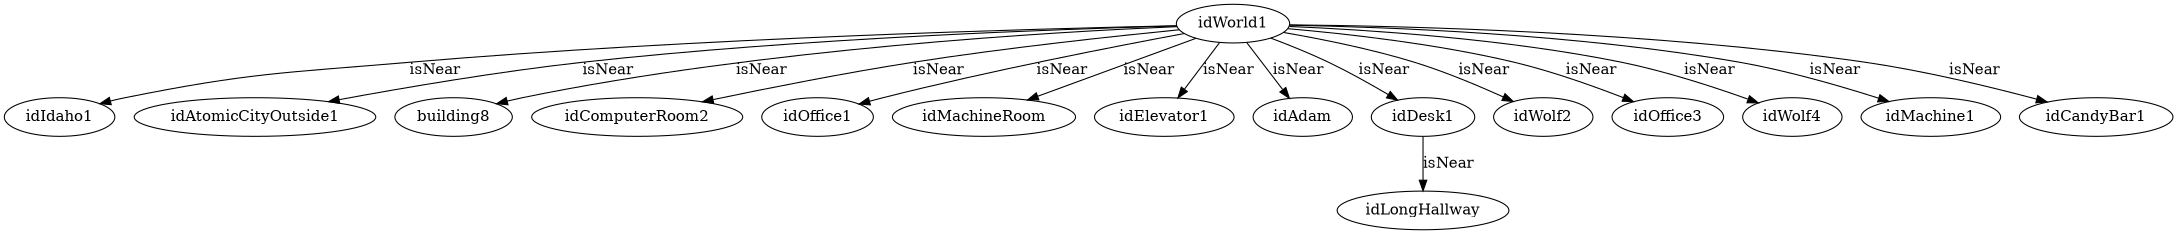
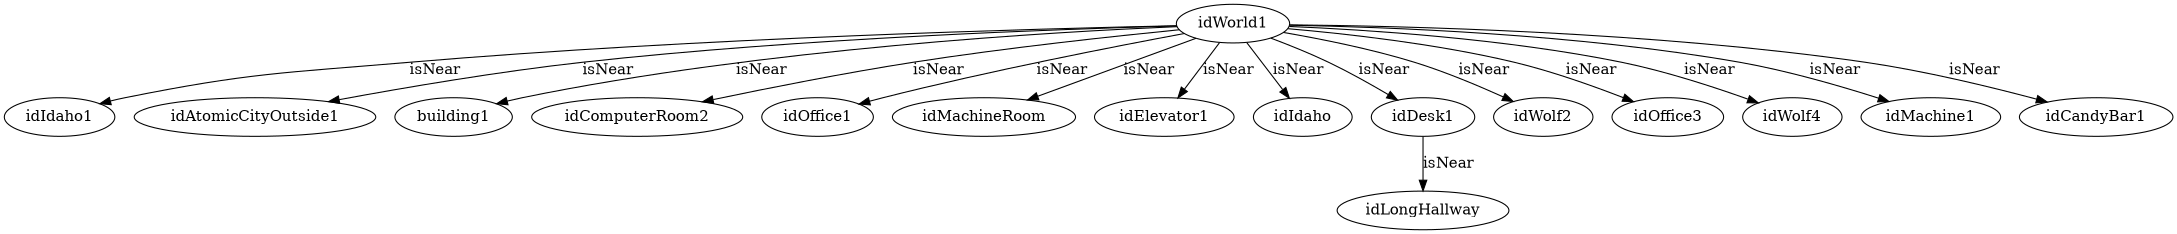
node "building8": label "building8" -> "building1"
node "idAdam": label "idAdam" -> "idIdaho"
